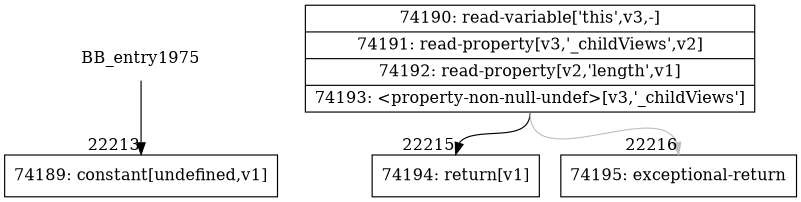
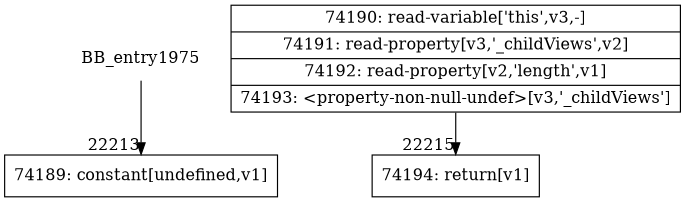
node "74195: exceptional-return": removed
